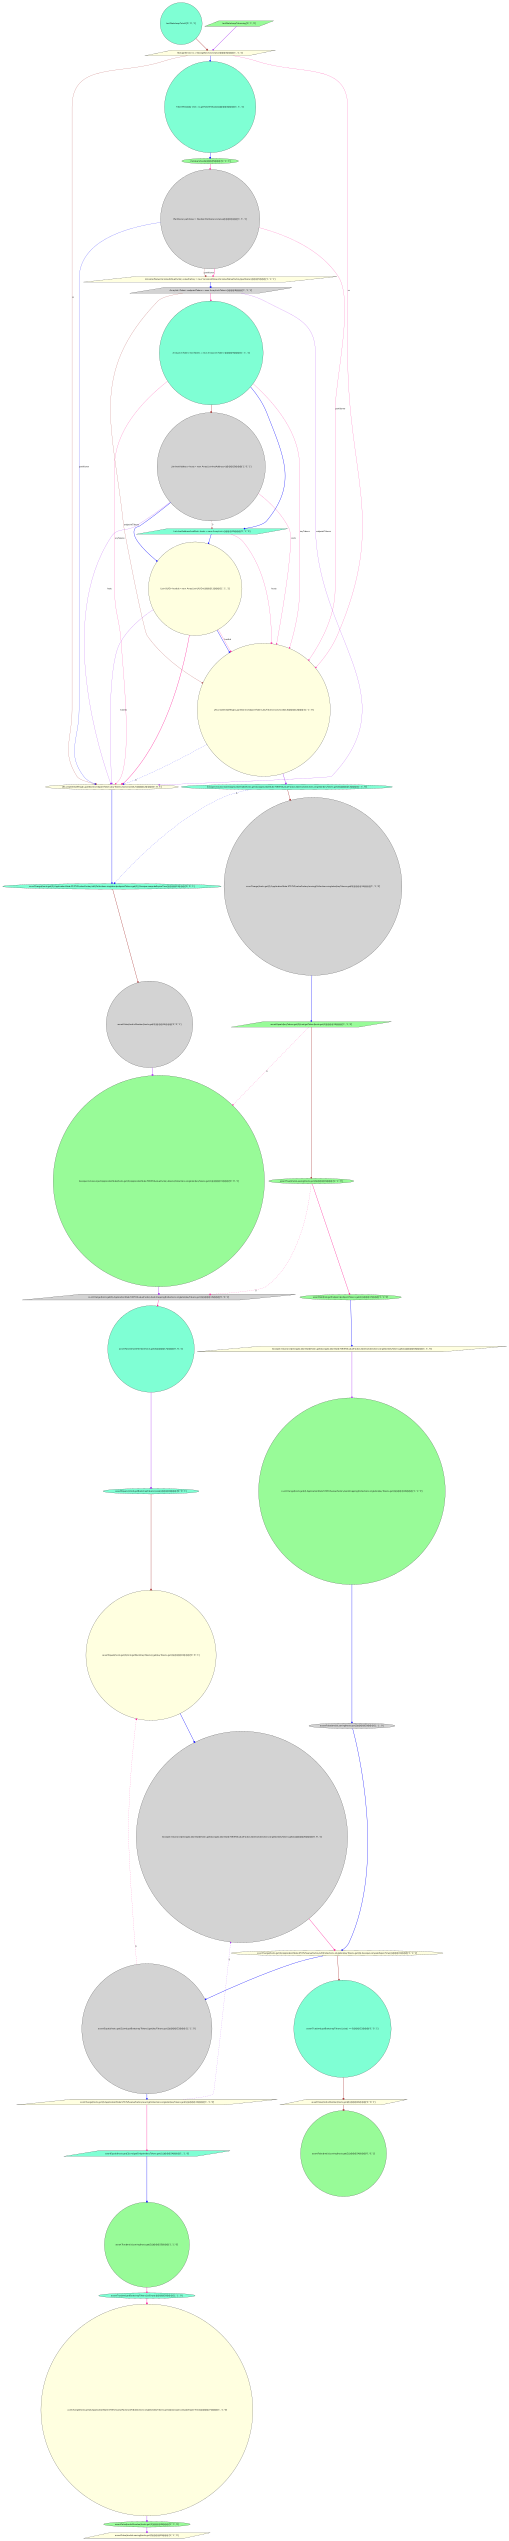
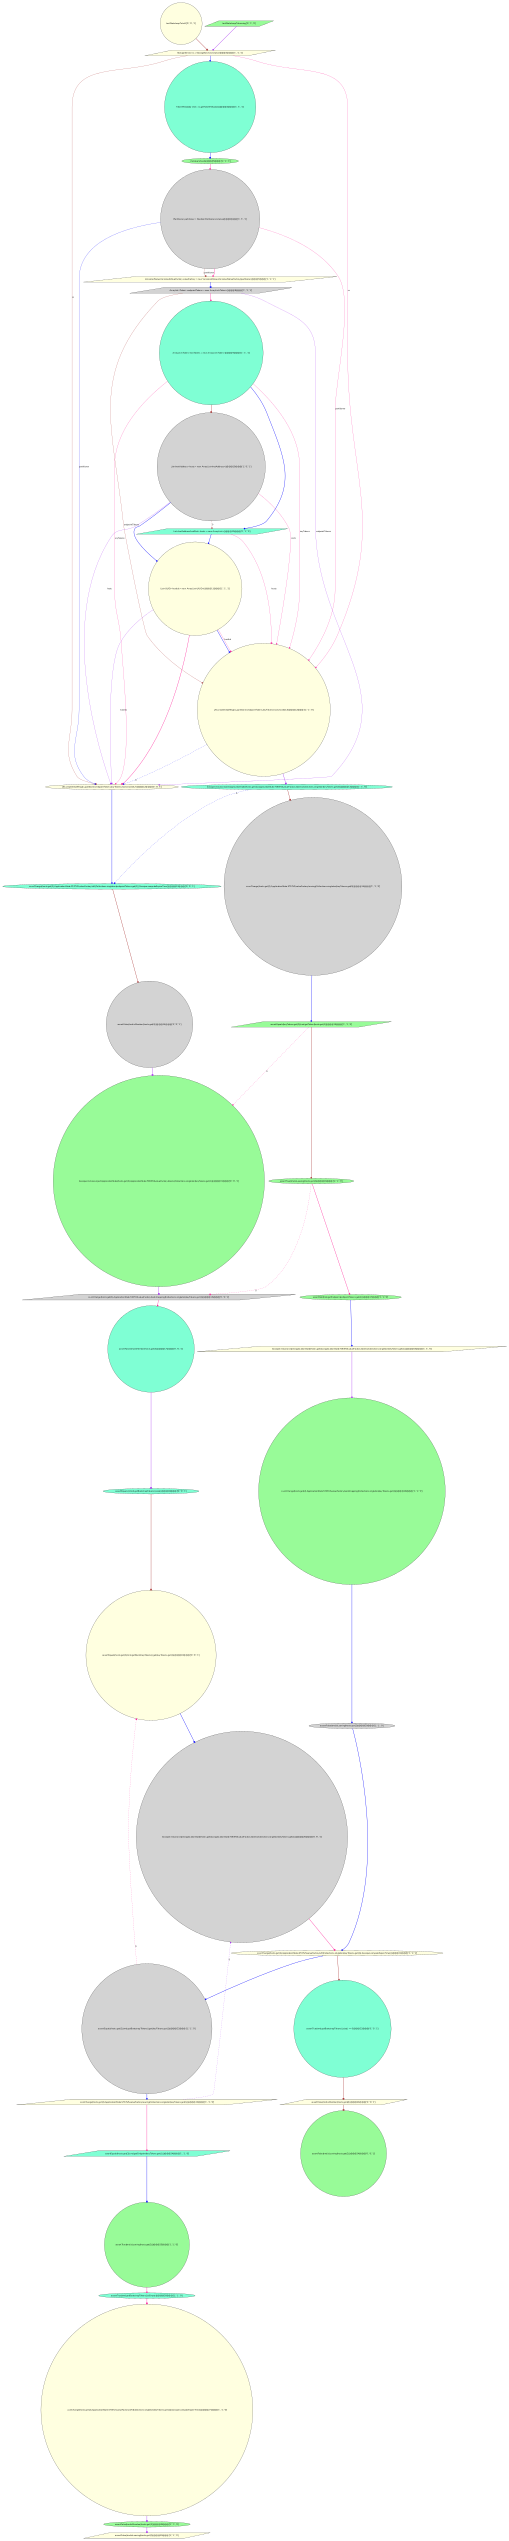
node "testStateJumpToLeft['0', '0', '1']": fillcolor aquamarine -> lightyellow
